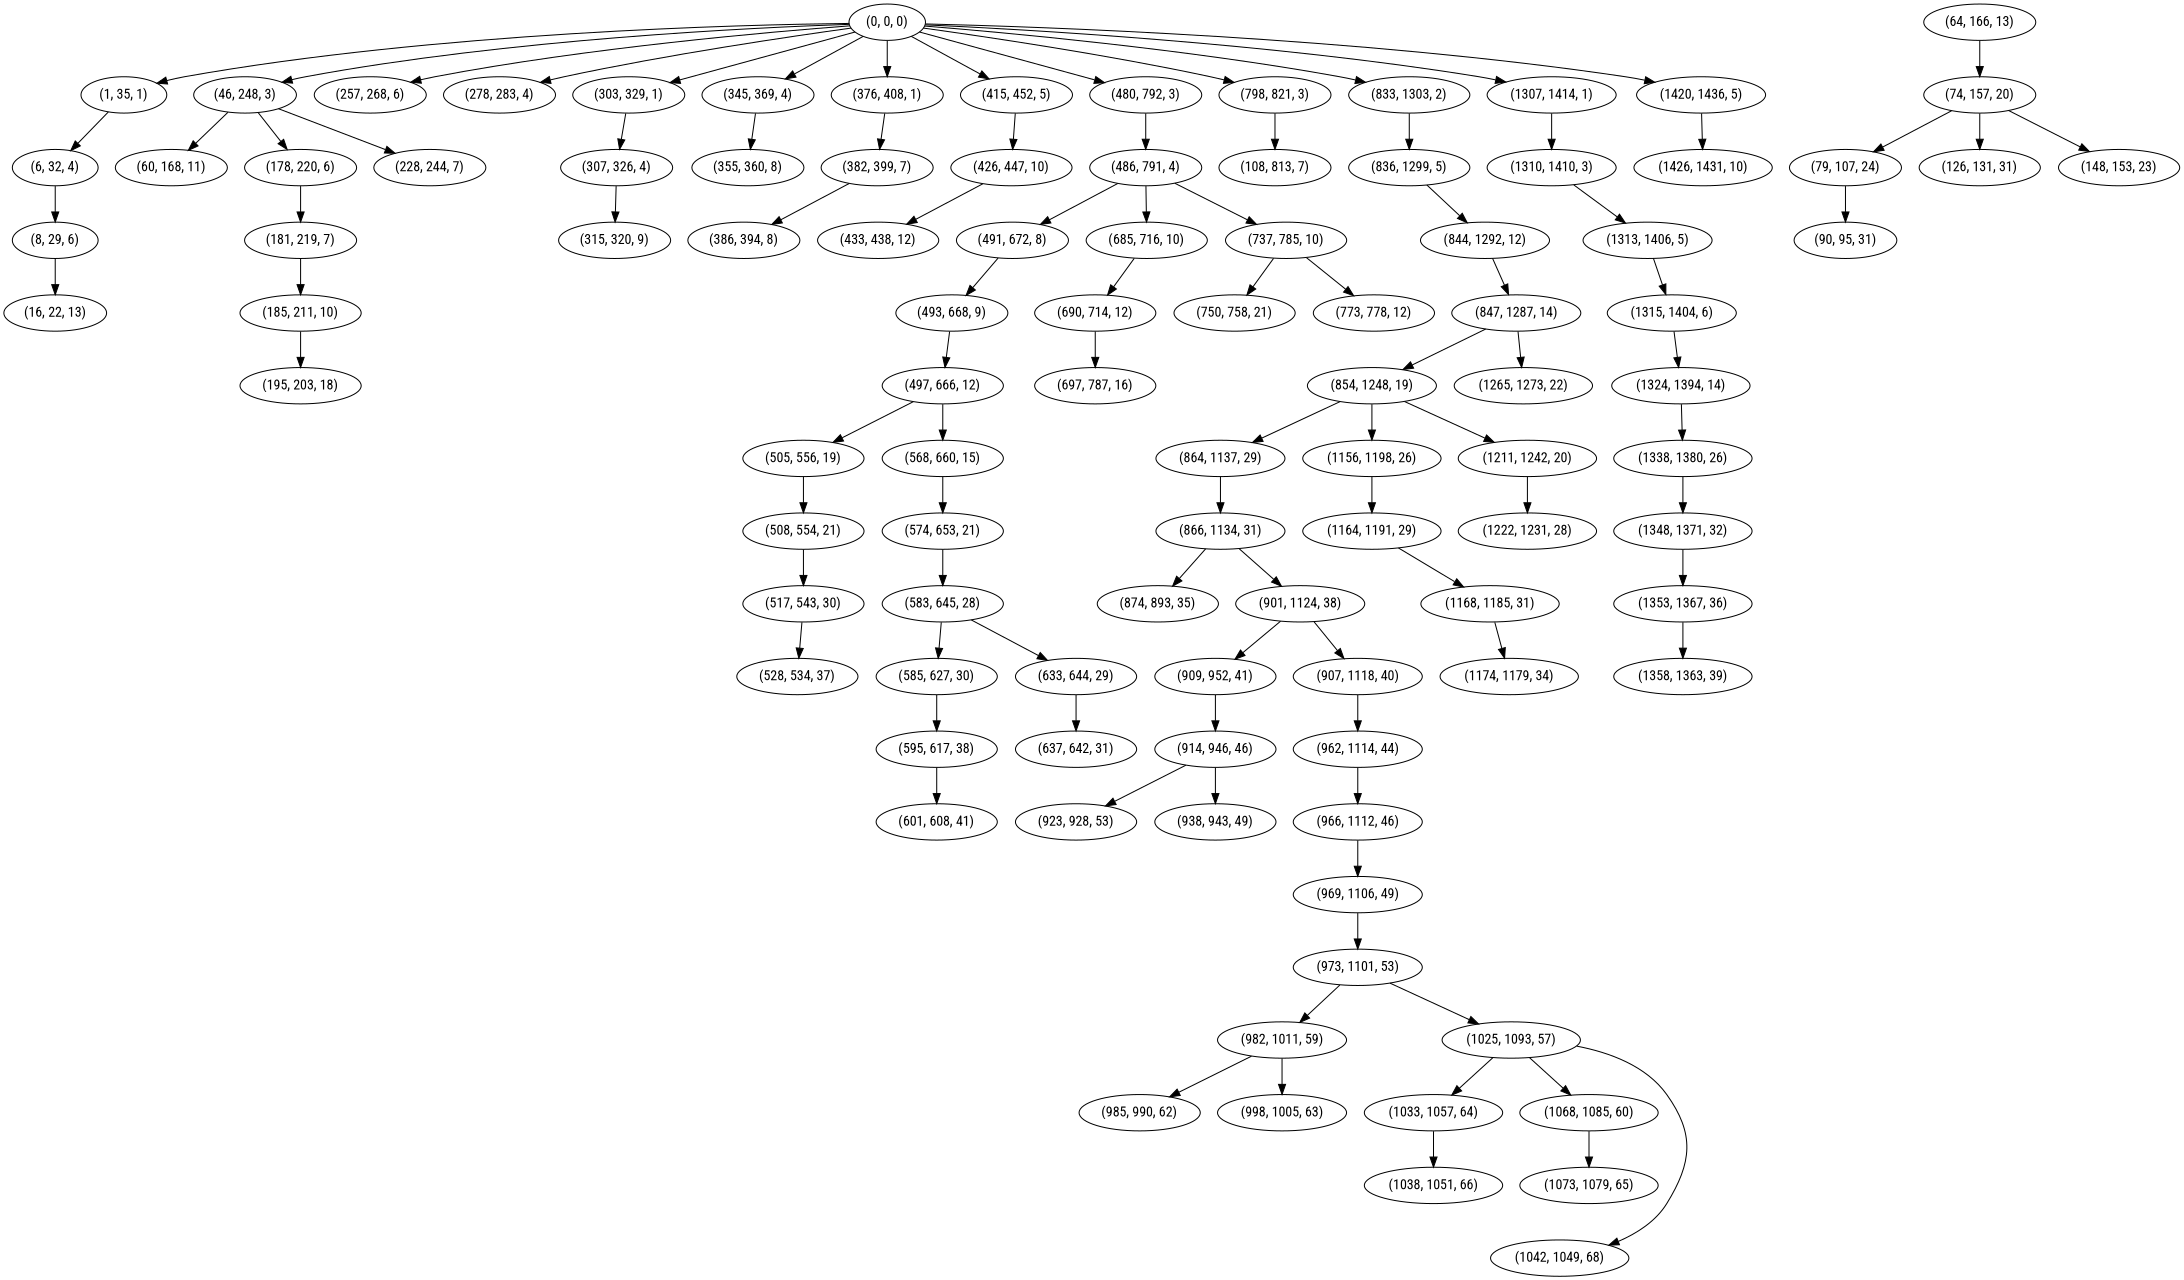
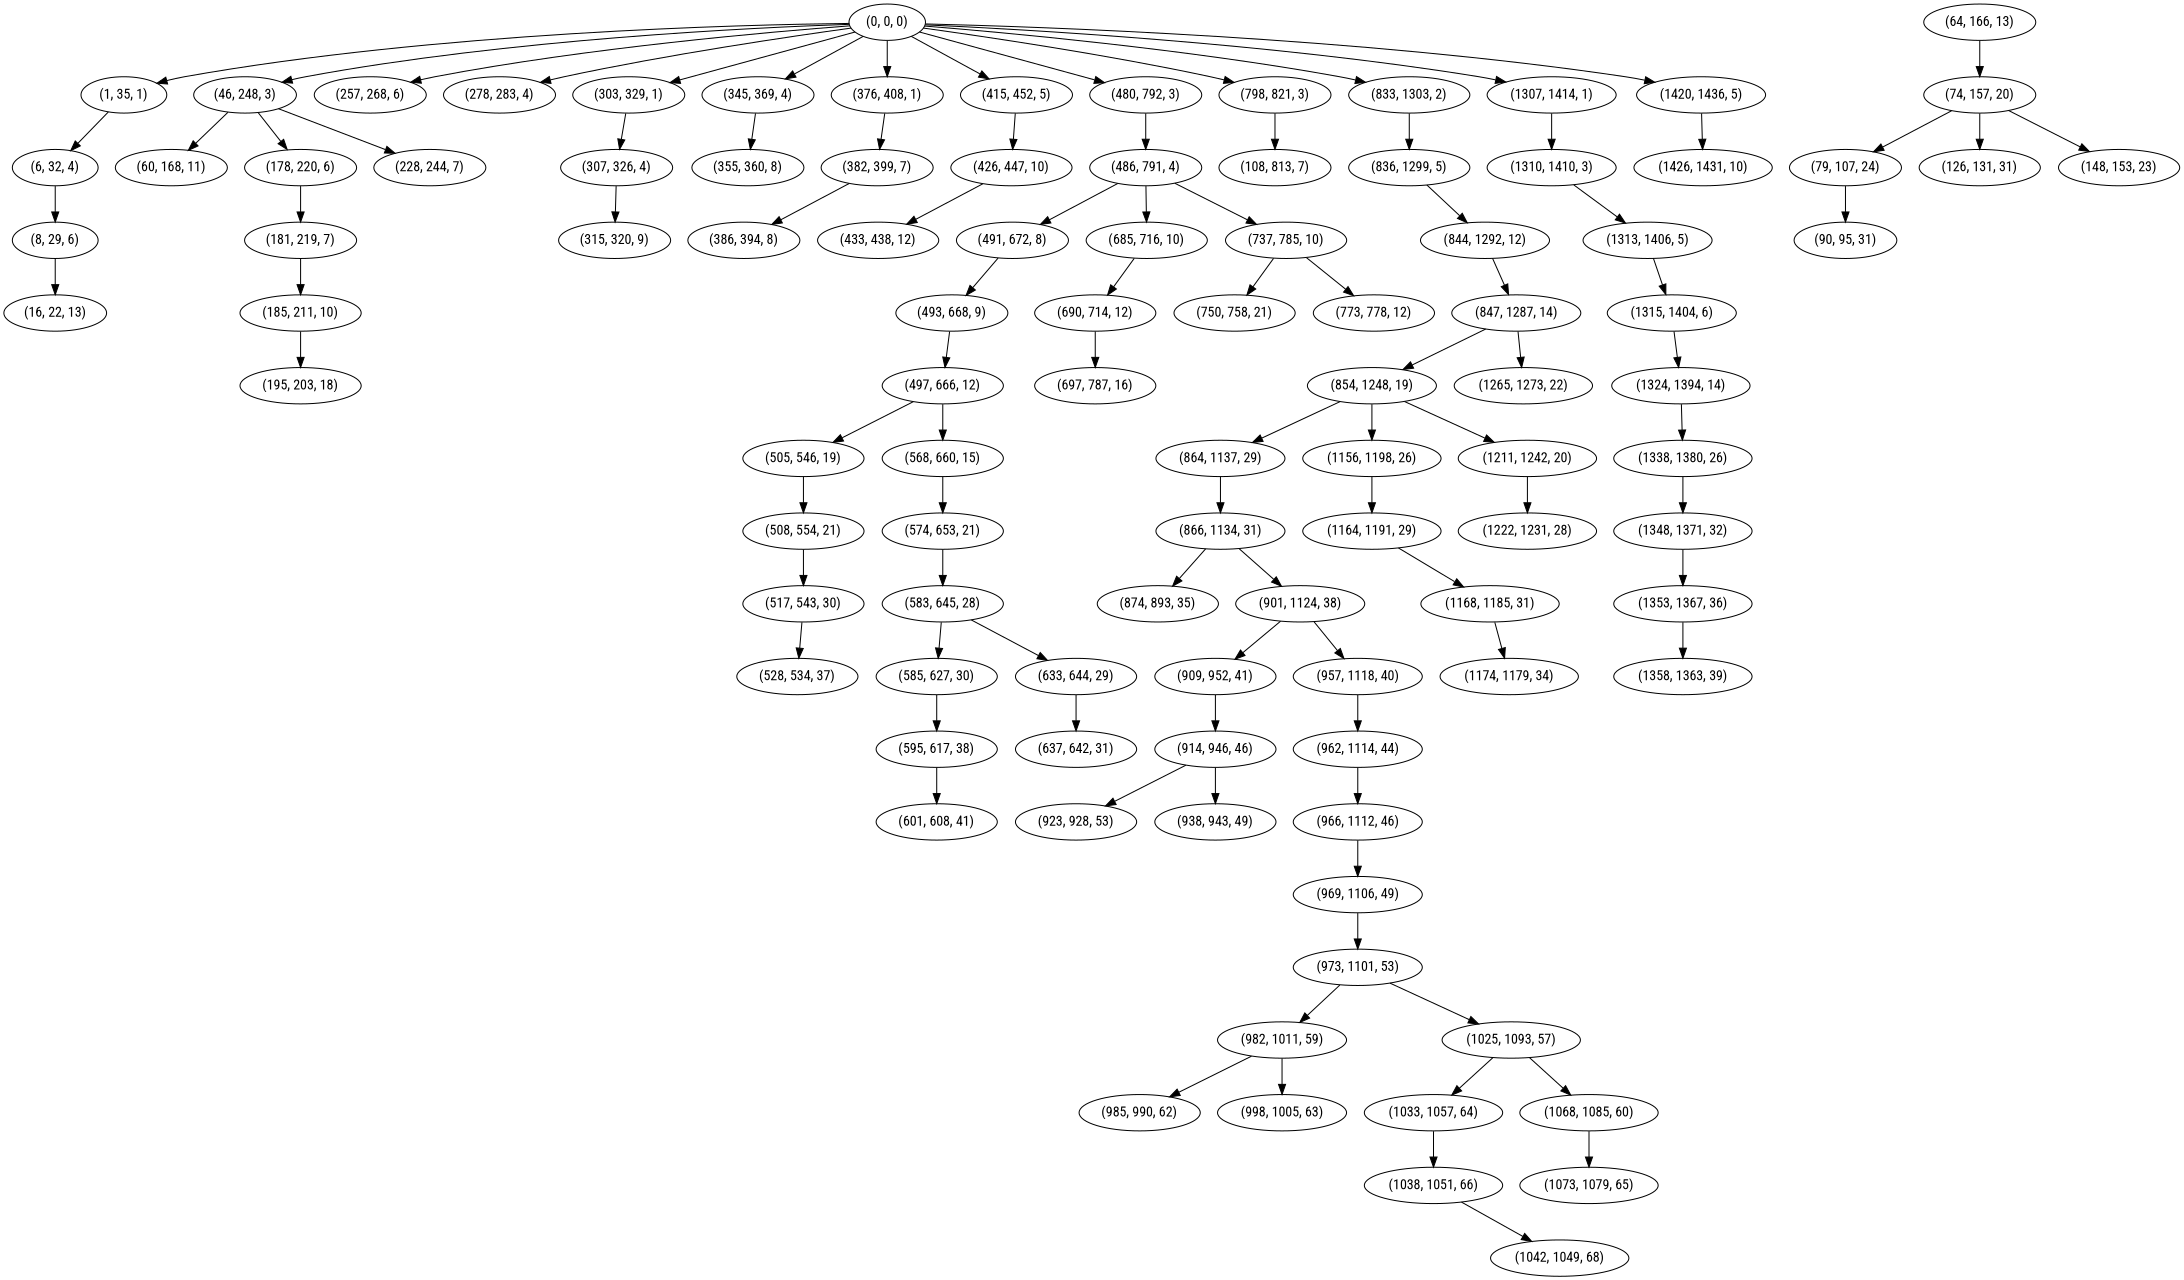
node "(505, 556, 19)": label "(505, 556, 19)" -> "(505, 546, 19)"
node "(907, 1118, 40)": label "(907, 1118, 40)" -> "(957, 1118, 40)"
edge "(1025, 1093, 57)" -> "(1042, 1049, 68)": now "(1038, 1051, 66)" -> "(1042, 1049, 68)"
